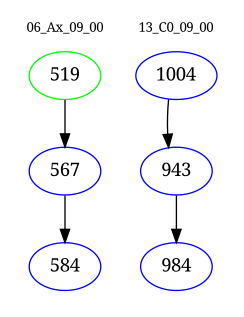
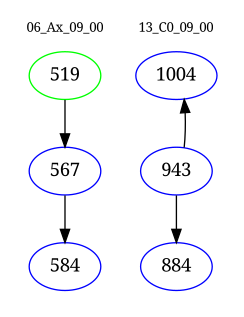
edge "1004" -> "943": reversed
node "984": label "984" -> "884"
